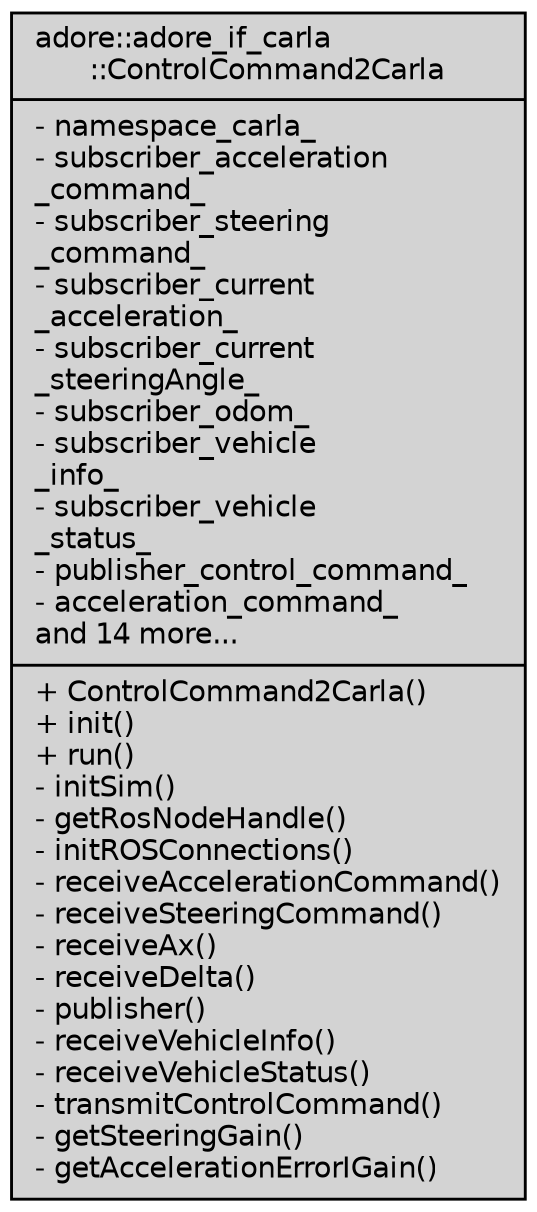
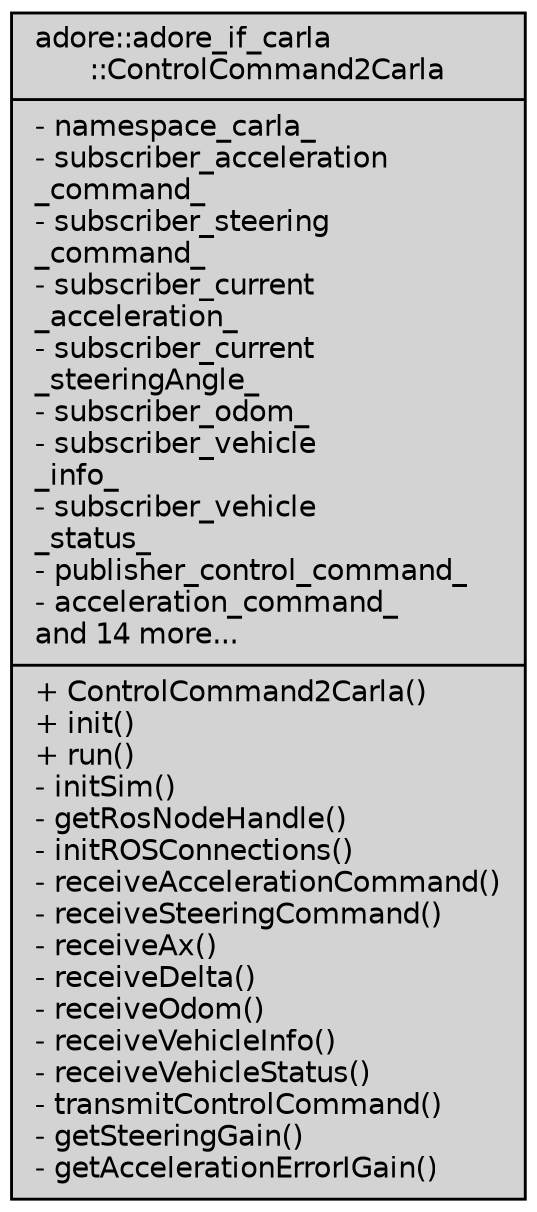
node "adore::adore_if_carla": text "- publisher()" -> "- receiveOdom()"
